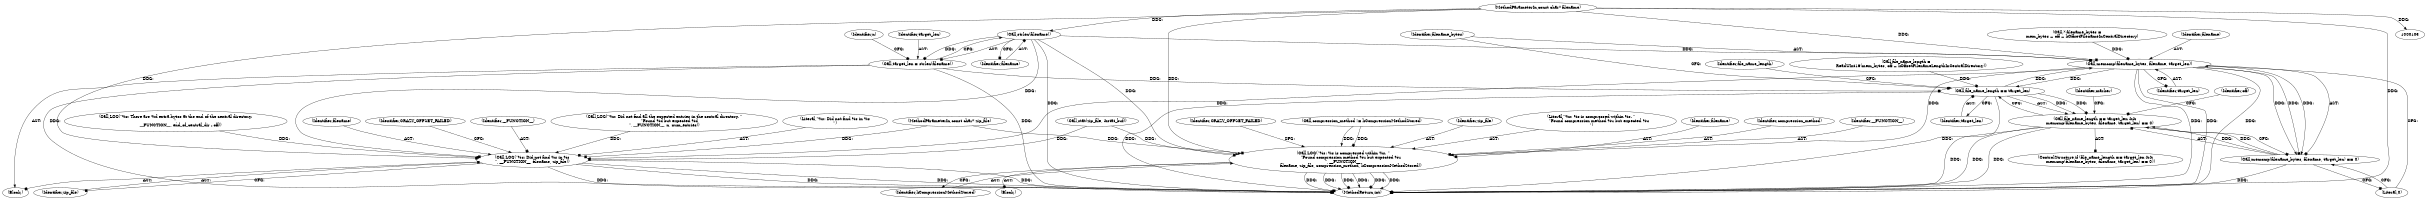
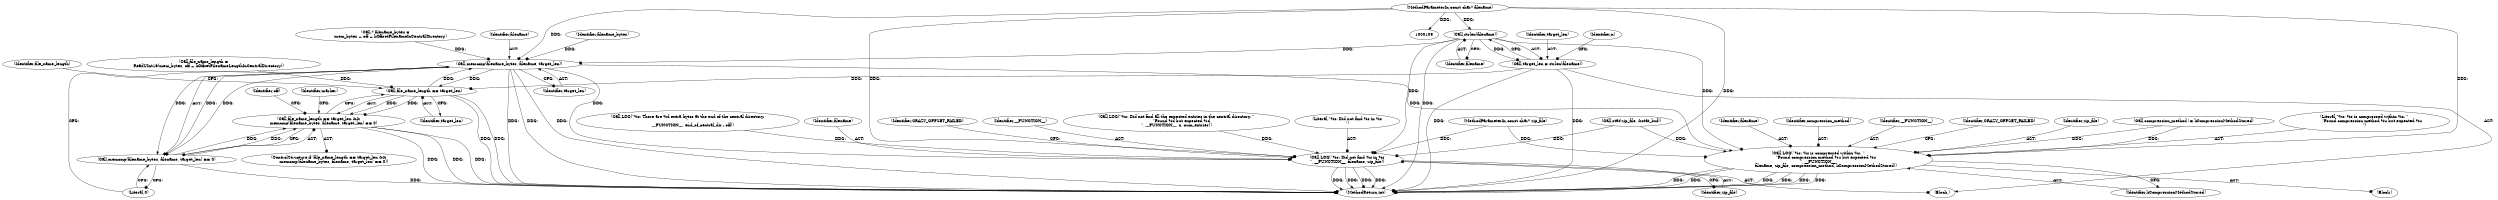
edge "(Identifier,filename_bytes)" -> "(Call,memcmp(filename_bytes, filename, target_len))": label "AST: " -> "DDG: "
edge "(Identifier,filename_bytes)" -> "(Call,file_name_length == target_len)": removed, label "CFG:"
